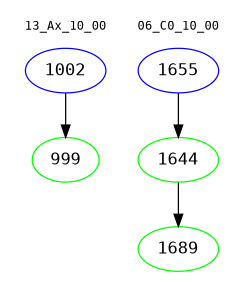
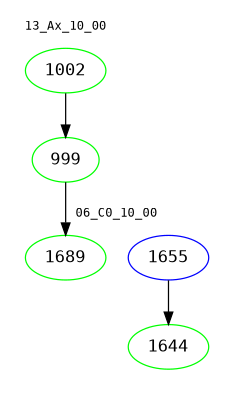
node "1002": color blue -> green
edge "1644" -> "1689": now "999" -> "1689"
